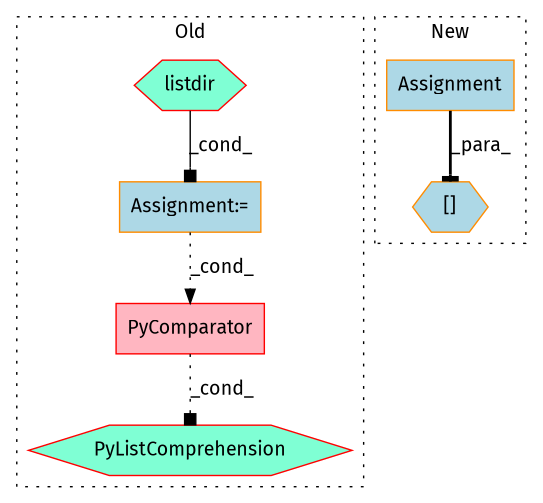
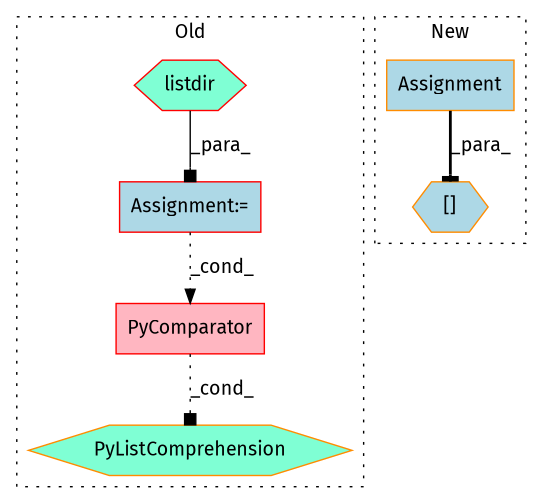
edge "listdir" -> "Assignment:=": label "_cond_" -> "_para_"
node "Assignment:=": color darkorange -> red
node "PyListComprehension": color red -> darkorange
